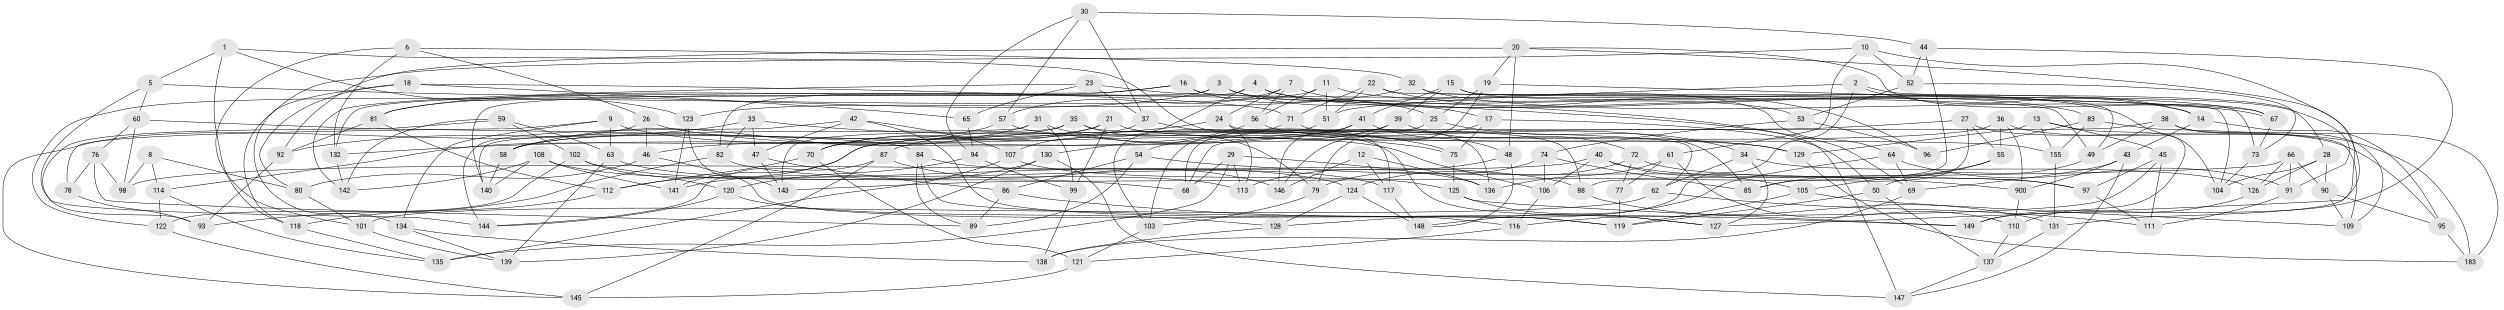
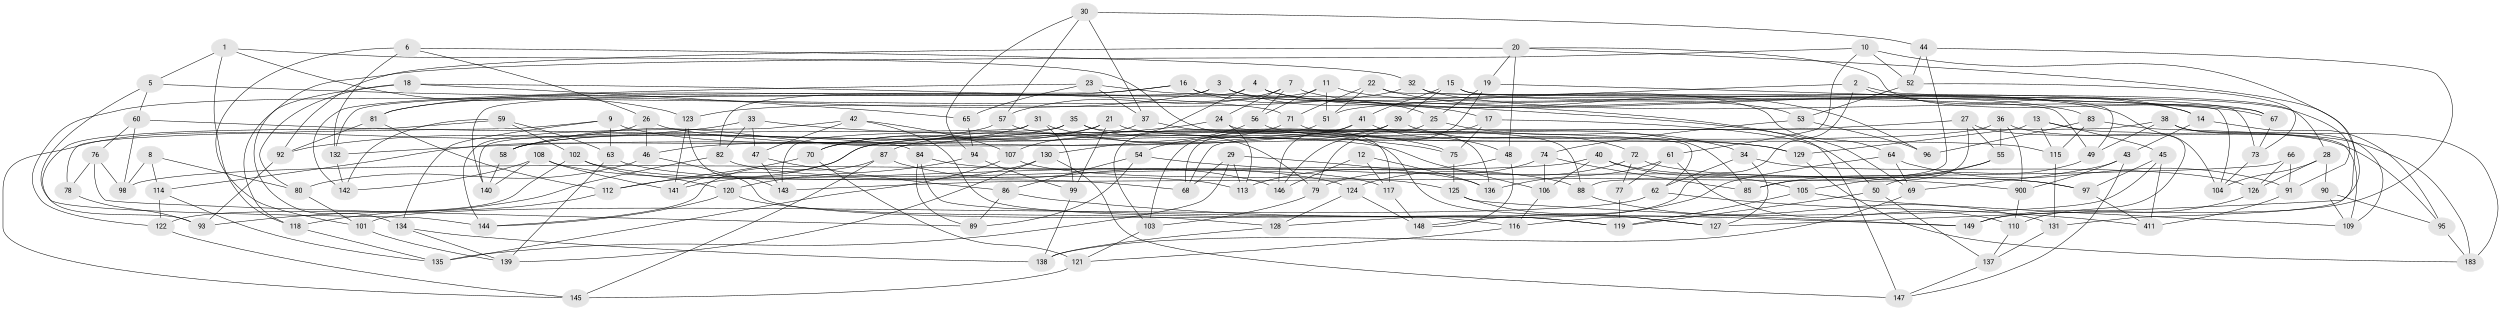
node "155": label "155" -> "115"
edge "66" -- "90": removed
node "111": label "111" -> "411"
